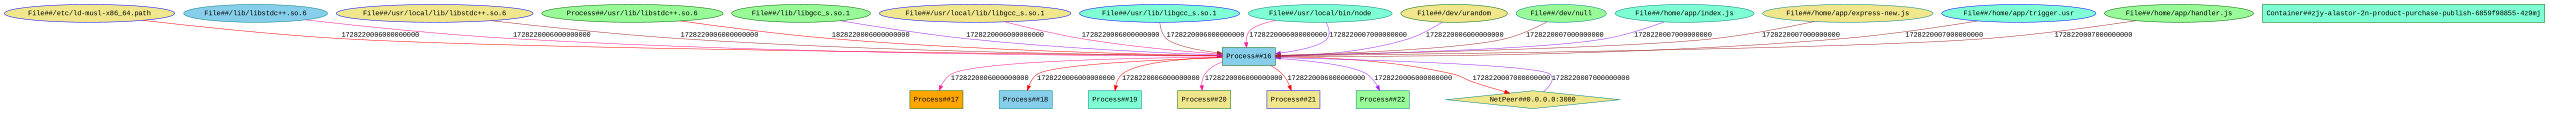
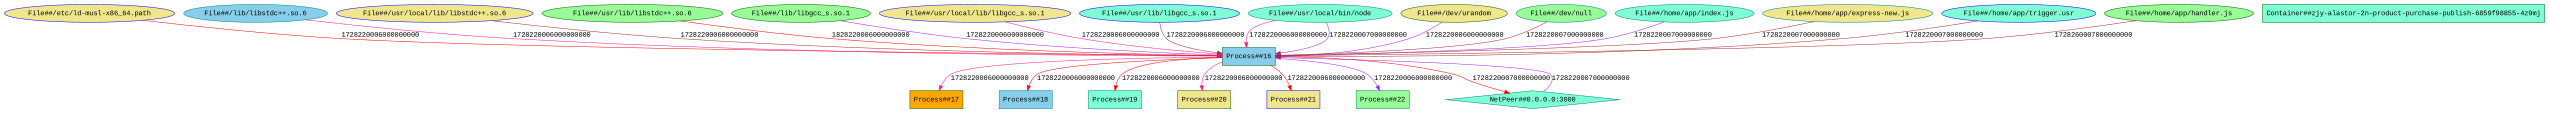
node "Process##/usr/lib/libstdc++.so.6": label "Process##/usr/lib/libstdc++.so.6" -> "File##/usr/lib/libstdc++.so.6"
edge "File##/home/app/handler.js" -> "Process##16": label "1728220007000000000" -> "1728260007000000000"
node "NetPeer##0.0.0.0:3000": fillcolor khaki -> aquamarine
